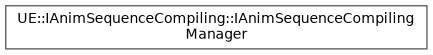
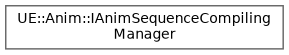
node "UE::IAnimSequenceCompiling::IAnimSequenceCompiling Manager": label "UE::IAnimSequenceCompiling::IAnimSequenceCompiling Manager" -> "UE::Anim::IAnimSequenceCompiling Manager"
